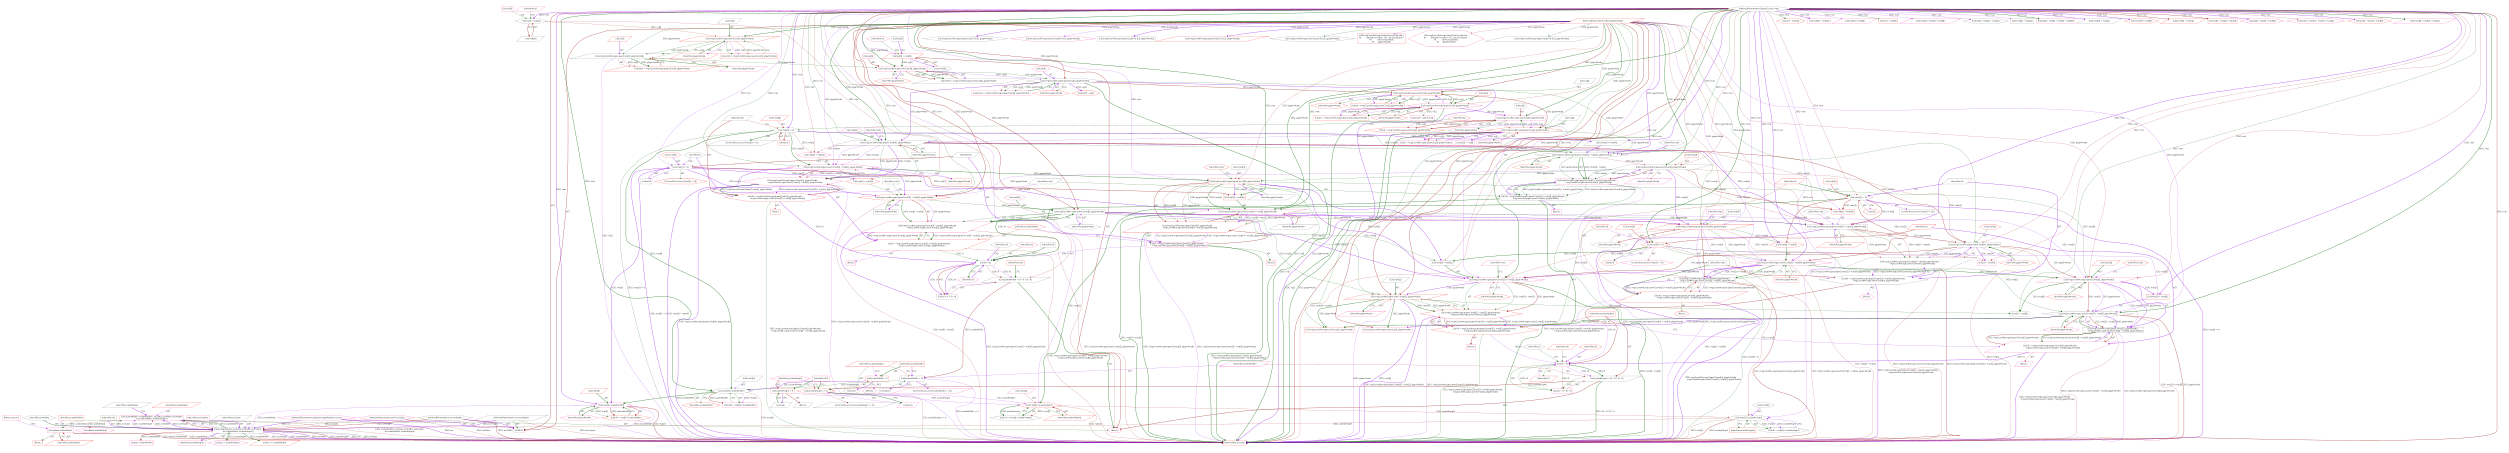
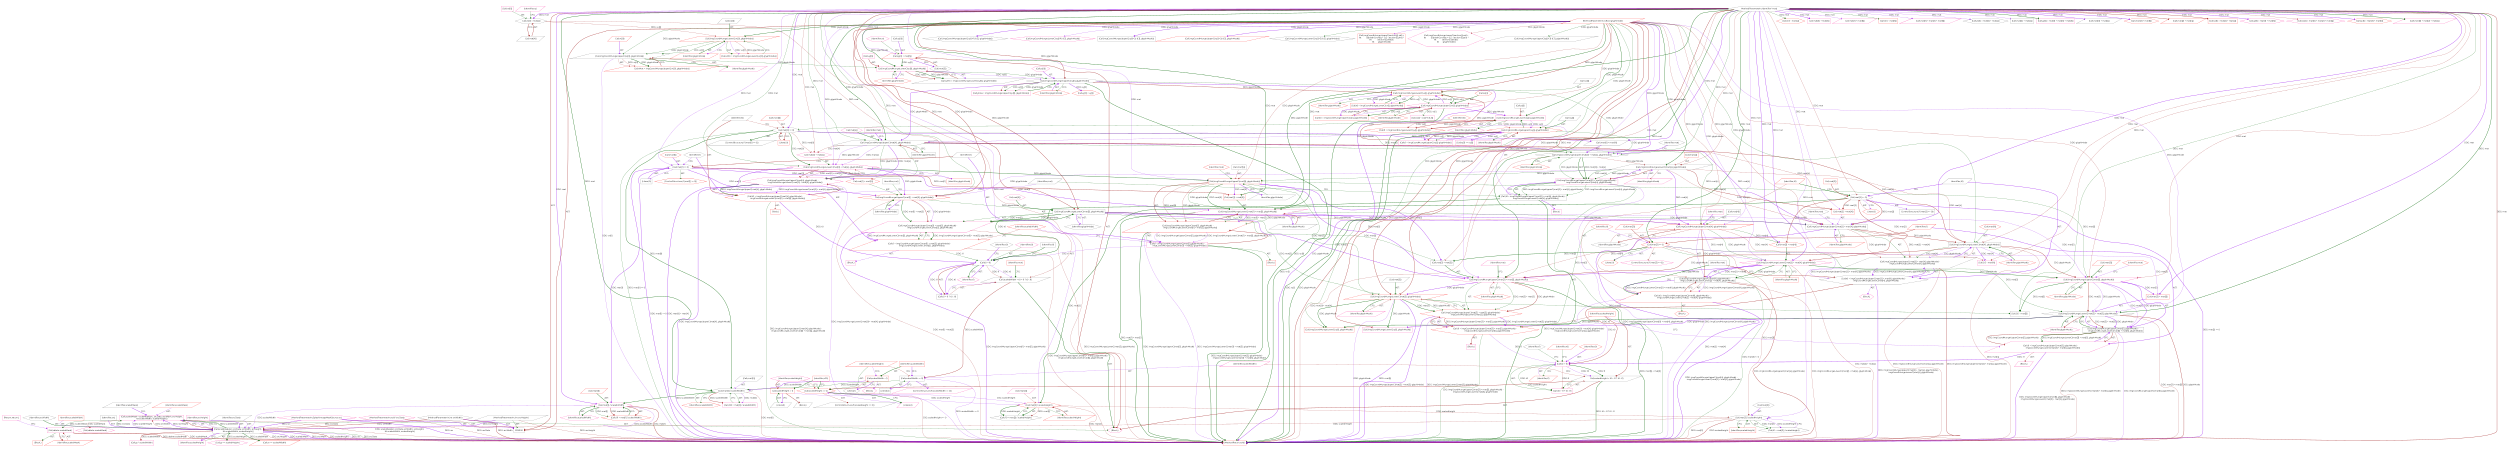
node "(MethodParameterIn,SplashCoord *mat)": label "(MethodParameterIn,SplashCoord *mat)" -> "(MethodParameterIn,Identifier *mat)"
edge "(Call,imgCoordMungeUpperC(vy[i], glyphMode))" -> "(Call,imgCoordMungeLowerC(vx[i], glyphMode))": now "(Call,t1 = imgCoordMungeUpperC(vy[i], glyphMode))" -> "(Call,imgCoordMungeLowerC(vx[i], glyphMode))"
